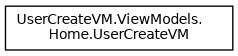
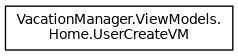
node "UserCreateVM.ViewModels. Home.UserCreateVM": label "UserCreateVM.ViewModels. Home.UserCreateVM" -> "VacationManager.ViewModels. Home.UserCreateVM"
